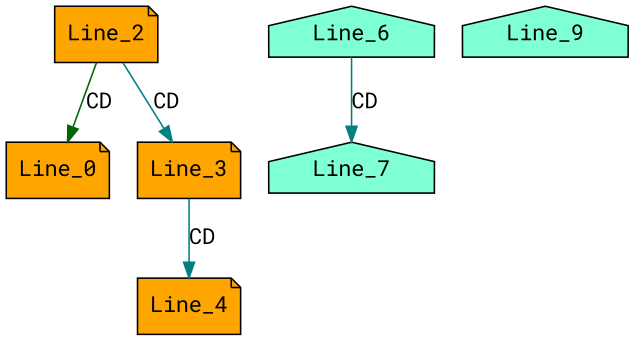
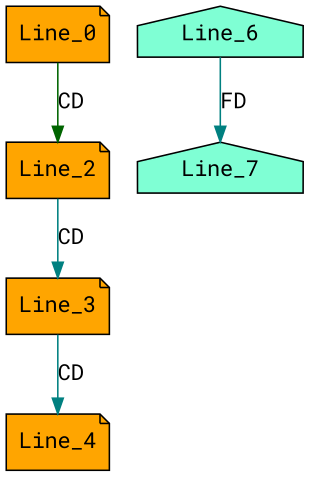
node "Line_9": removed
edge "Line_2" -> "Line_0": reversed
edge "Line_6" -> "Line_7": label "CD" -> "FD"
